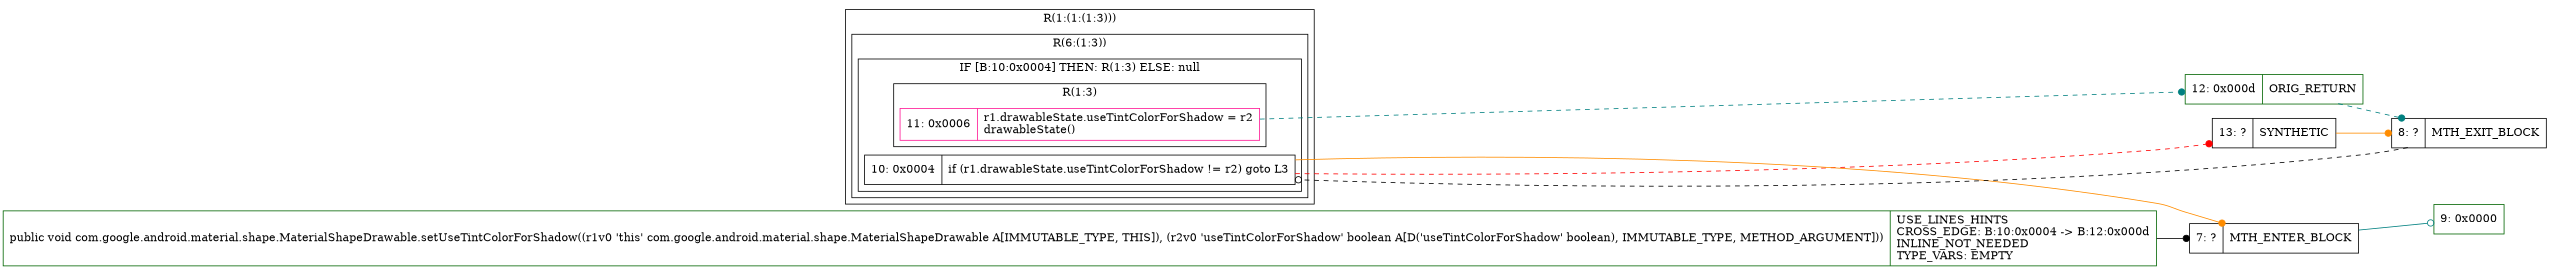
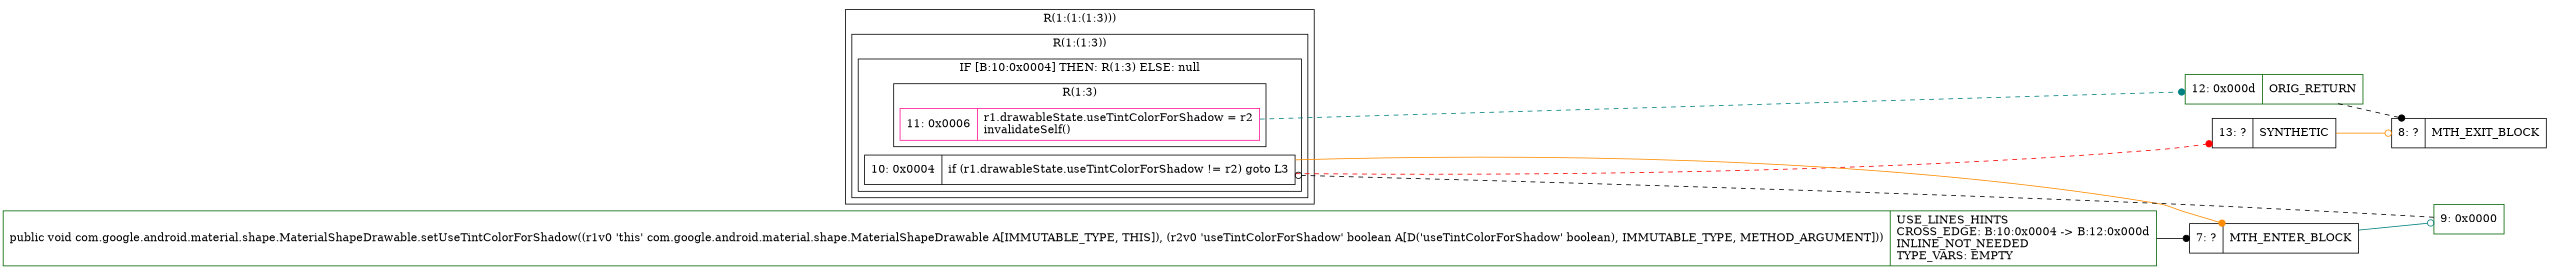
cluster "R(6:(1:3))": label "R(6:(1:3))" -> "R(1:(1:3))"
edge "12: 0x000d" -> "8: ?": color teal -> black
node "11: 0x0006": text "drawableState()" -> "invalidateSelf()"
edge "13: ?" -> "8: ?": arrowhead dot -> odot
edge "8: ?" -> "10: 0x0004": now "9: 0x0000" -> "10: 0x0004"
